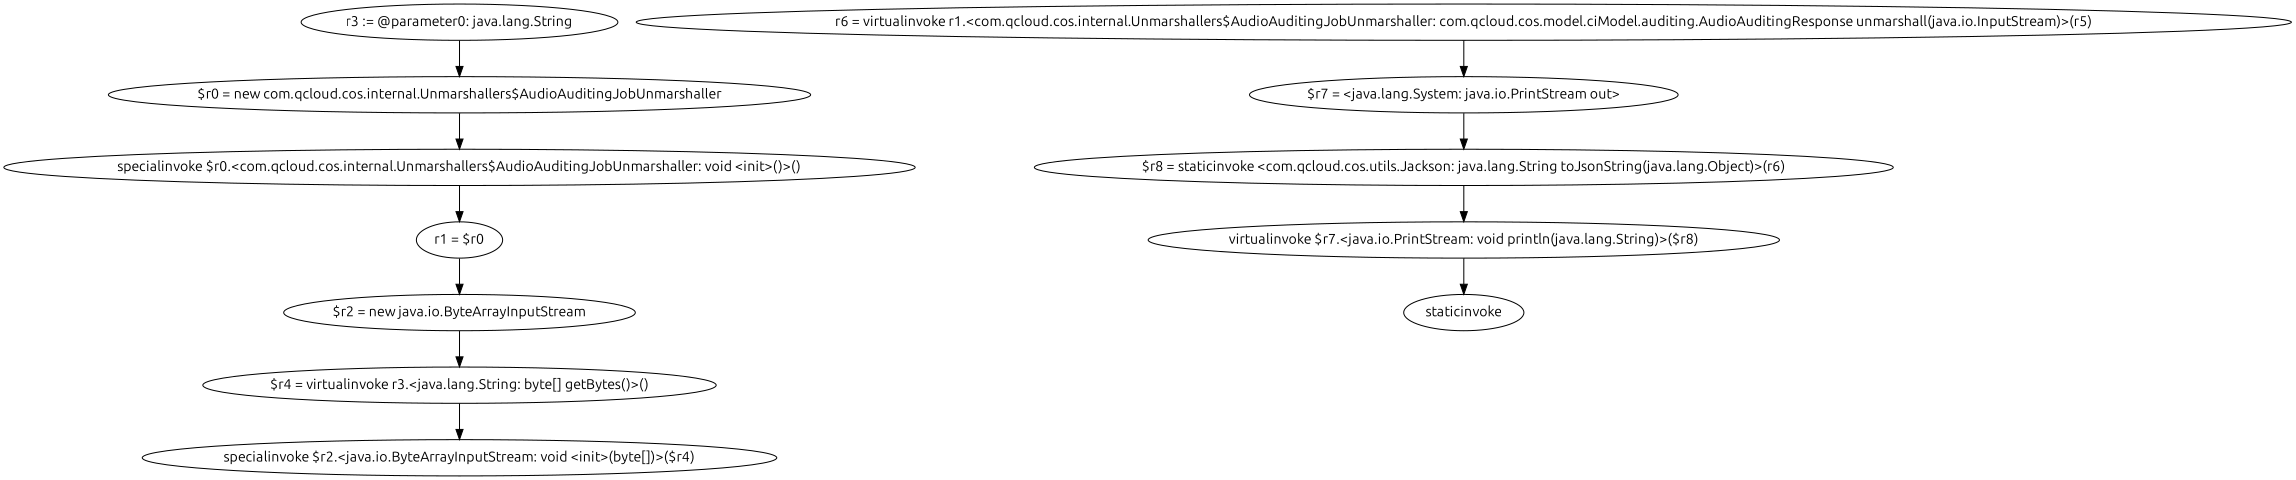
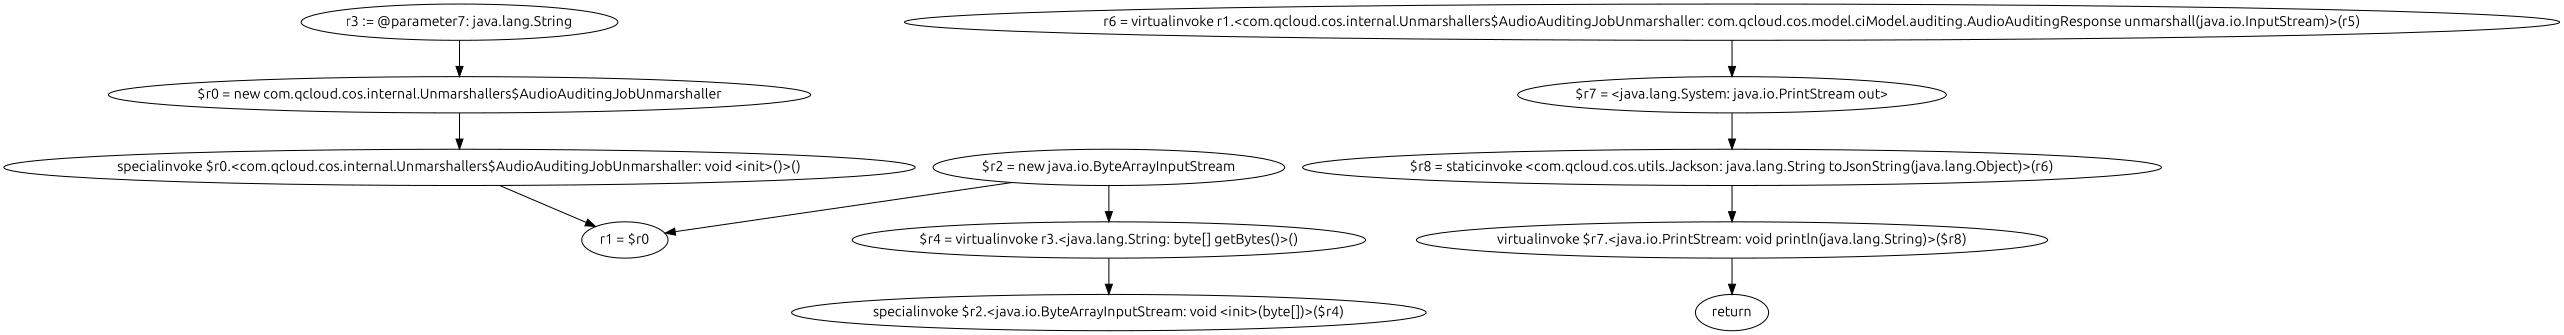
node "r3 := @parameter0: java.lang.String": label "r3 := @parameter0: java.lang.String" -> "r3 := @parameter7: java.lang.String"
edge "r1 = $r0" -> "$r2 = new java.io.ByteArrayInputStream": reversed
node "staticinvoke": label "staticinvoke" -> "return"
